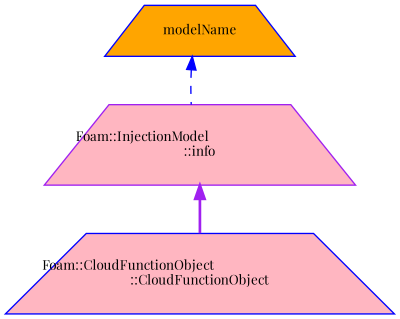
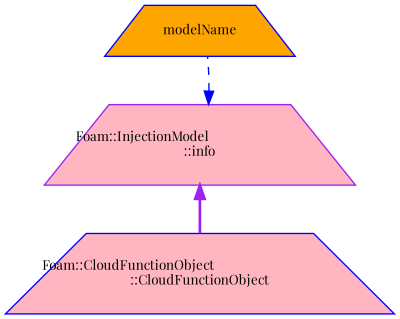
edge "Foam::InjectionModel ::info" -> "modelName": reversed
